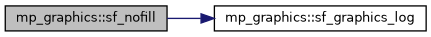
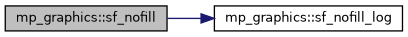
node "mp_graphics::sf_graphics_log": label "mp_graphics::sf_graphics_log" -> "mp_graphics::sf_nofill_log"
